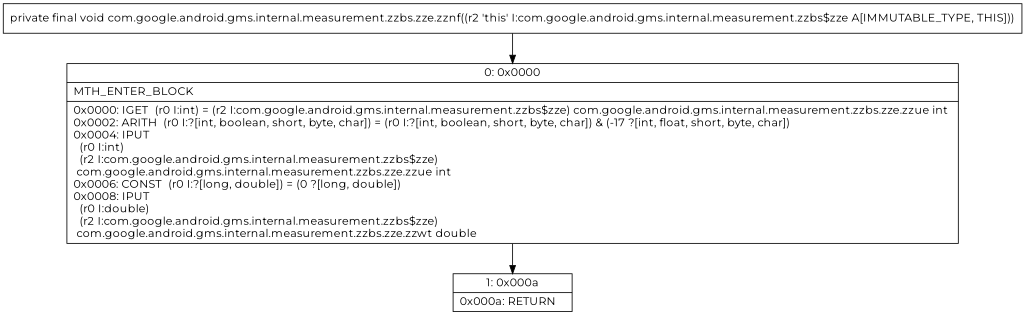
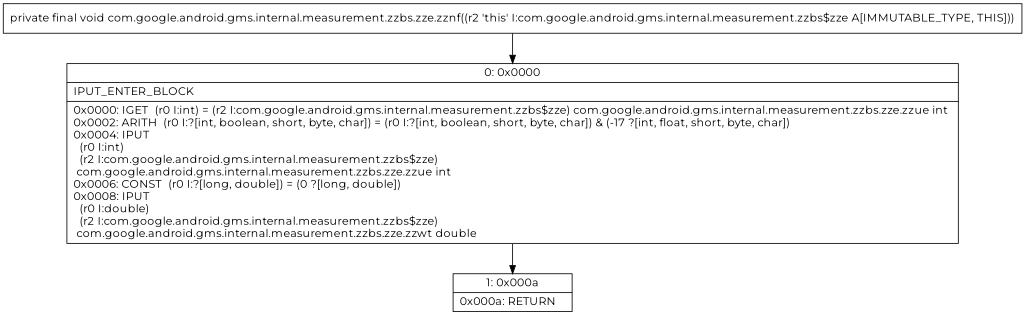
node "0: 0x0000": text "MTH_ENTER_BLOCK" -> "IPUT_ENTER_BLOCK"
